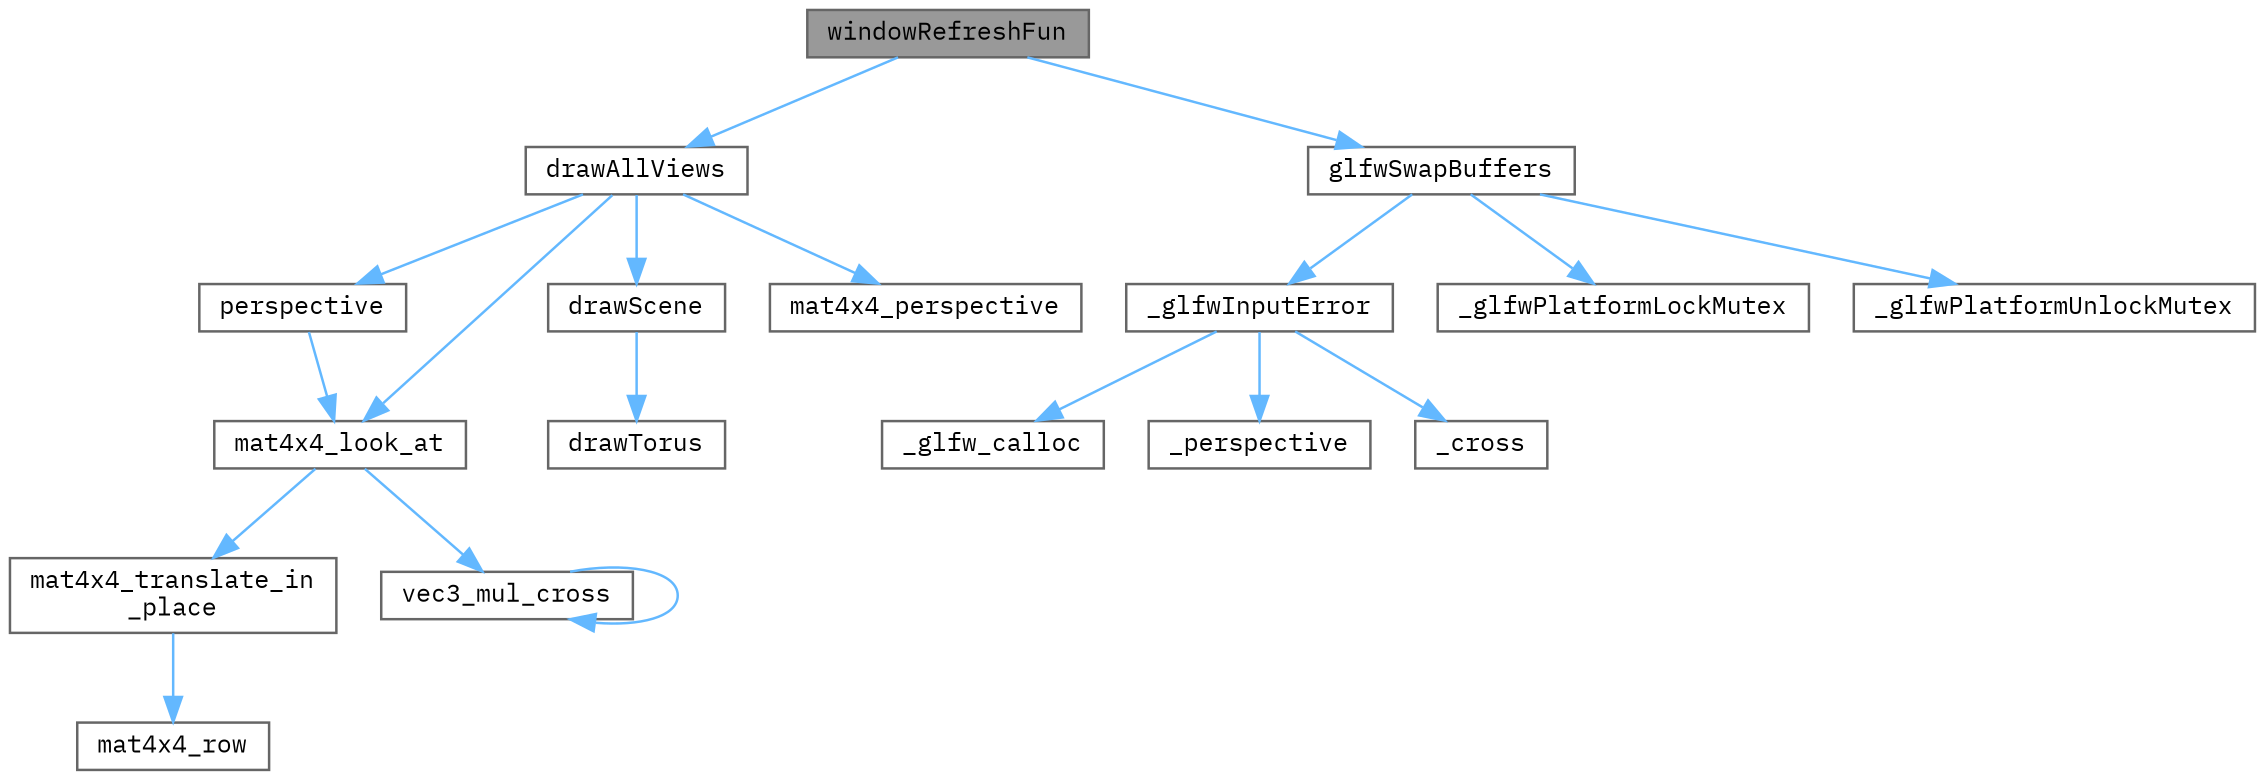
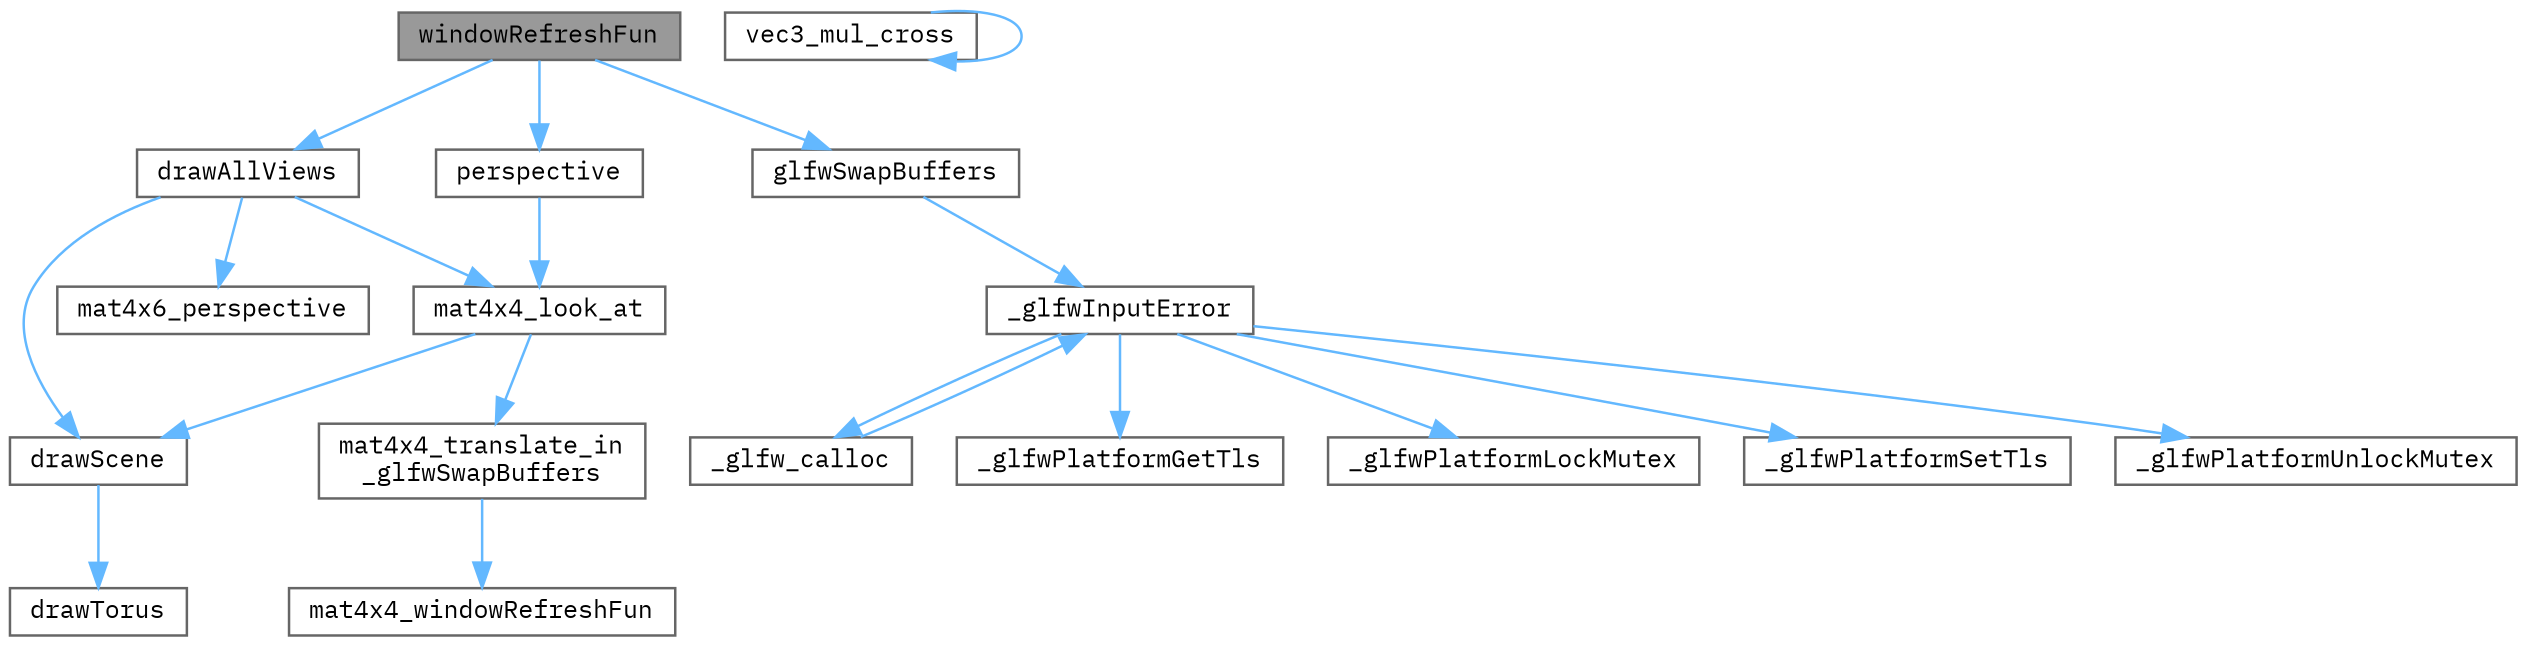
edge "glfwSwapBuffers" -> "_glfwPlatformLockMutex": now "_glfwInputError" -> "_glfwPlatformLockMutex"
edge "drawAllViews" -> "perspective": now "windowRefreshFun" -> "perspective"
edge "glfwSwapBuffers" -> "_glfwPlatformUnlockMutex": now "_glfwInputError" -> "_glfwPlatformUnlockMutex"
node "mat4x4_perspective": label "mat4x4_perspective" -> "mat4x6_perspective"
edge "_glfw_calloc" -> "_glfwInputError": added
node "_perspective": label "_perspective" -> "_glfwPlatformGetTls"
node "_cross": label "_cross" -> "_glfwPlatformSetTls"
edge "mat4x4_look_at" -> "vec3_mul_cross": now "mat4x4_look_at" -> "drawScene"
node "mat4x4_translate_in _place": label "mat4x4_translate_in _place" -> "mat4x4_translate_in _glfwSwapBuffers"
node "mat4x4_row": label "mat4x4_row" -> "mat4x4_windowRefreshFun"
